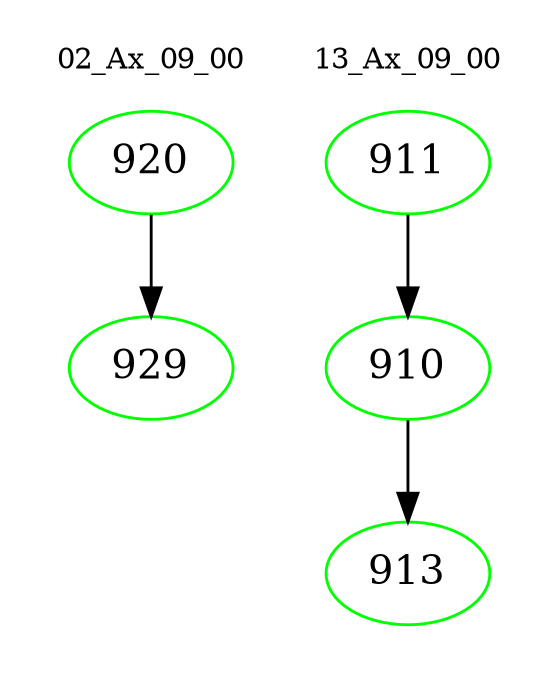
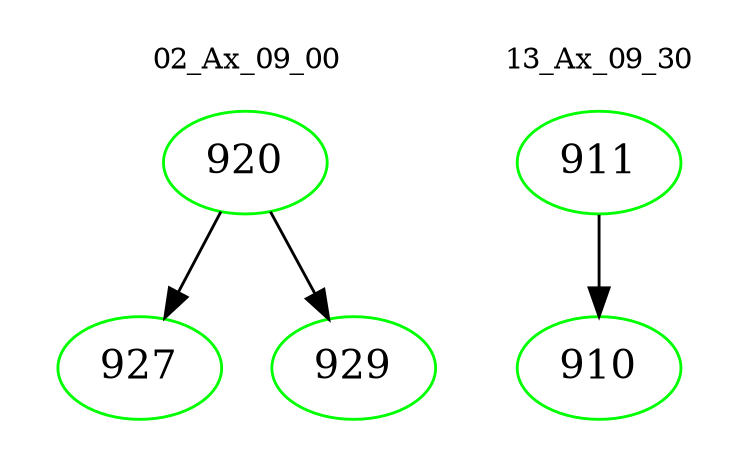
cluster "13_Ax_09_00": label "13_Ax_09_00" -> "13_Ax_09_30"
node "927": added
node "913": removed
